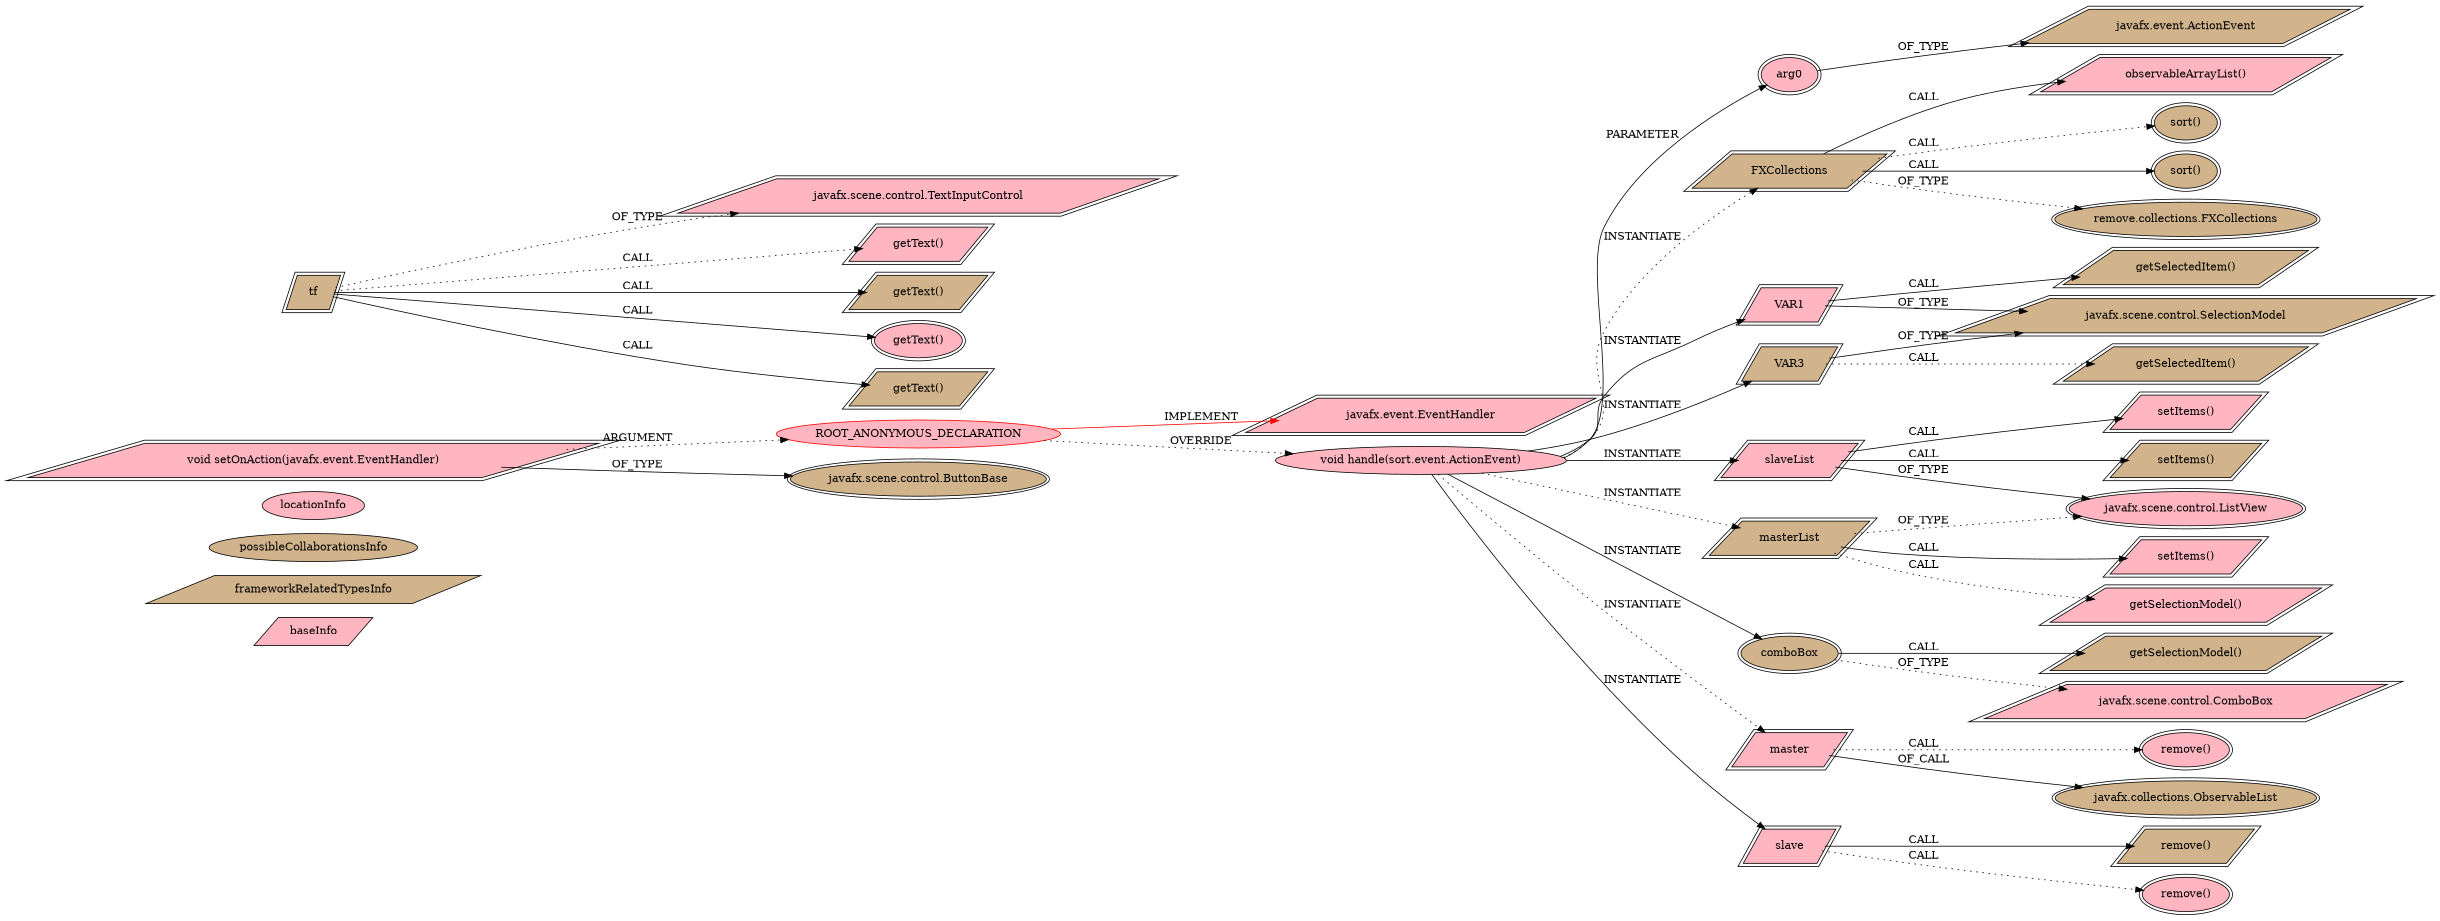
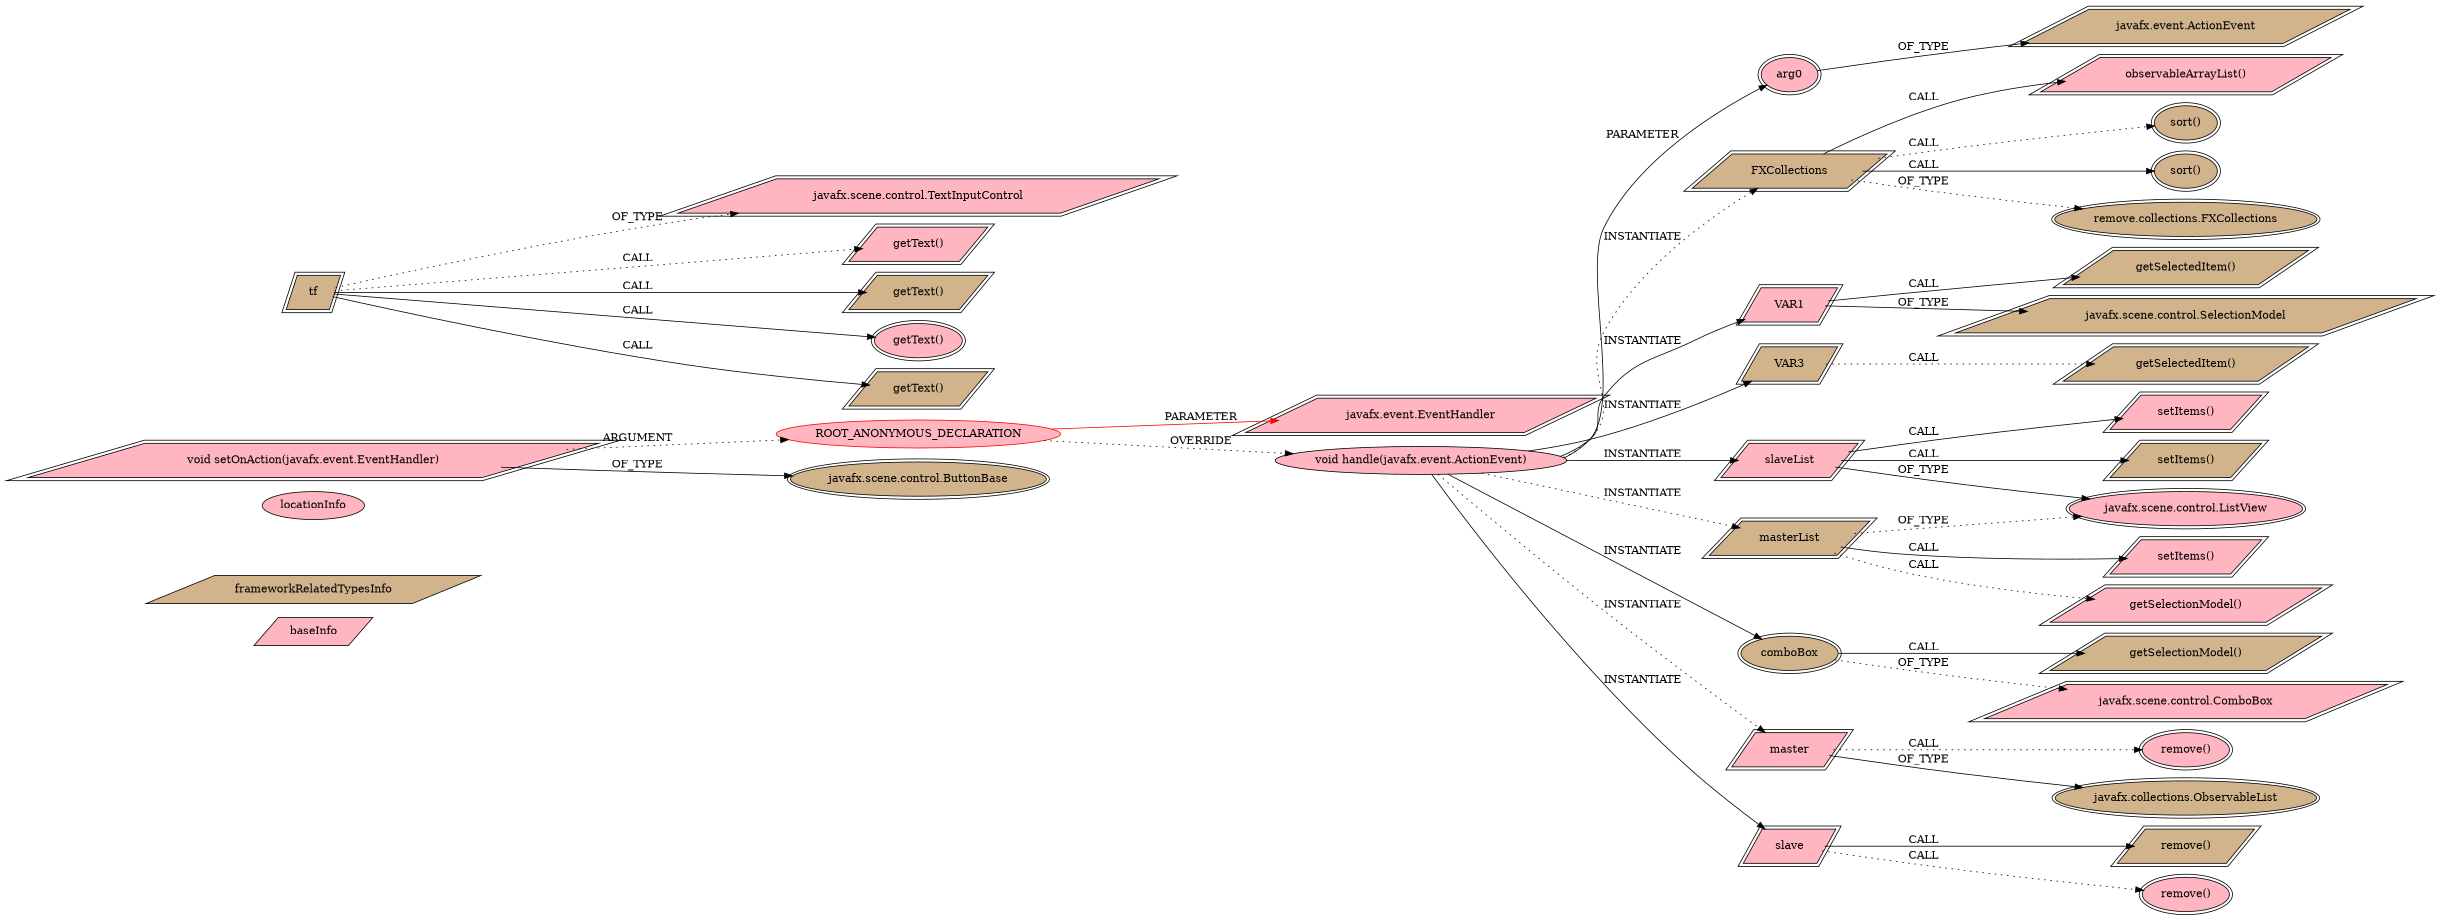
edge "VAR3" -> "javafx.scene.control.SelectionModel": removed, label "OF_TYPE"
edge "ROOT_ANONYMOUS_DECLARATION" -> "javafx.event.EventHandler": label "IMPLEMENT" -> "PARAMETER"
node "void handle(sort.event.ActionEvent)": label "void handle(sort.event.ActionEvent)" -> "void handle(javafx.event.ActionEvent)"
node "possibleCollaborationsInfo": removed
edge "master" -> "javafx.collections.ObservableList": label "OF_CALL" -> "OF_TYPE"
